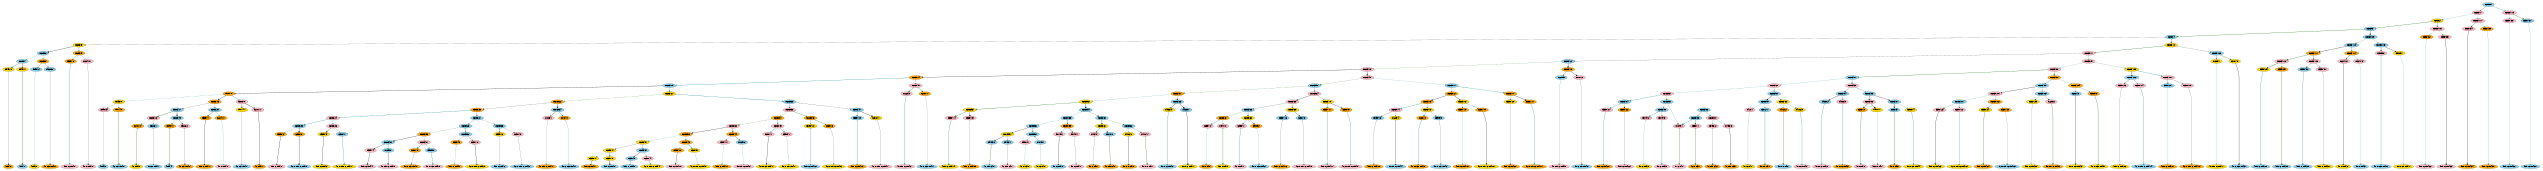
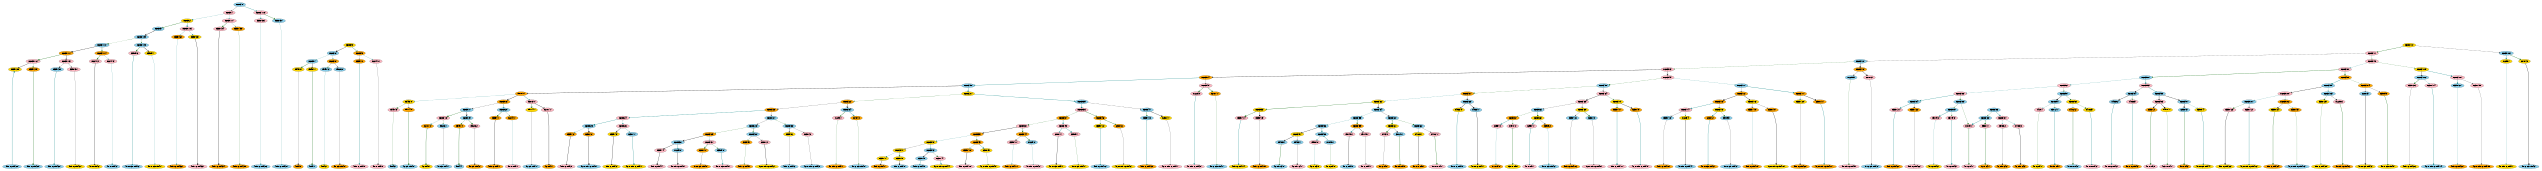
node "L6083(4)": removed
node "L3357(33)": fillcolor lightpink -> gold
edge "L3357(28)" -> "[Dis  G  Ais](28)": reversed
node "[Dis  G  Ais](32)": fillcolor lightpink -> orange
